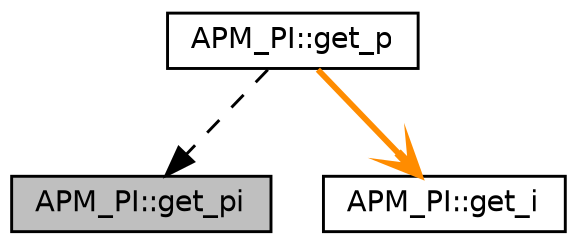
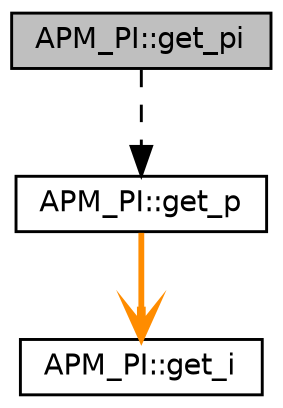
edge "APM_PI::get_p" -> "APM_PI::get_pi": reversed
